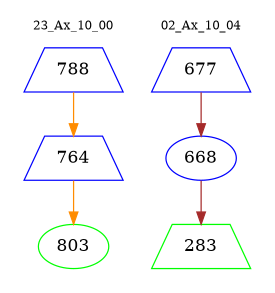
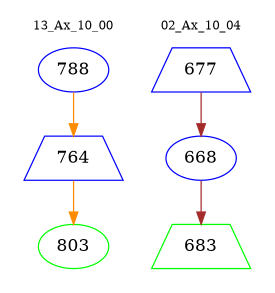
cluster "23_Ax_10_00": label "23_Ax_10_00" -> "13_Ax_10_00"
node "788": shape trapezium -> ellipse
node "283": label "283" -> "683"
